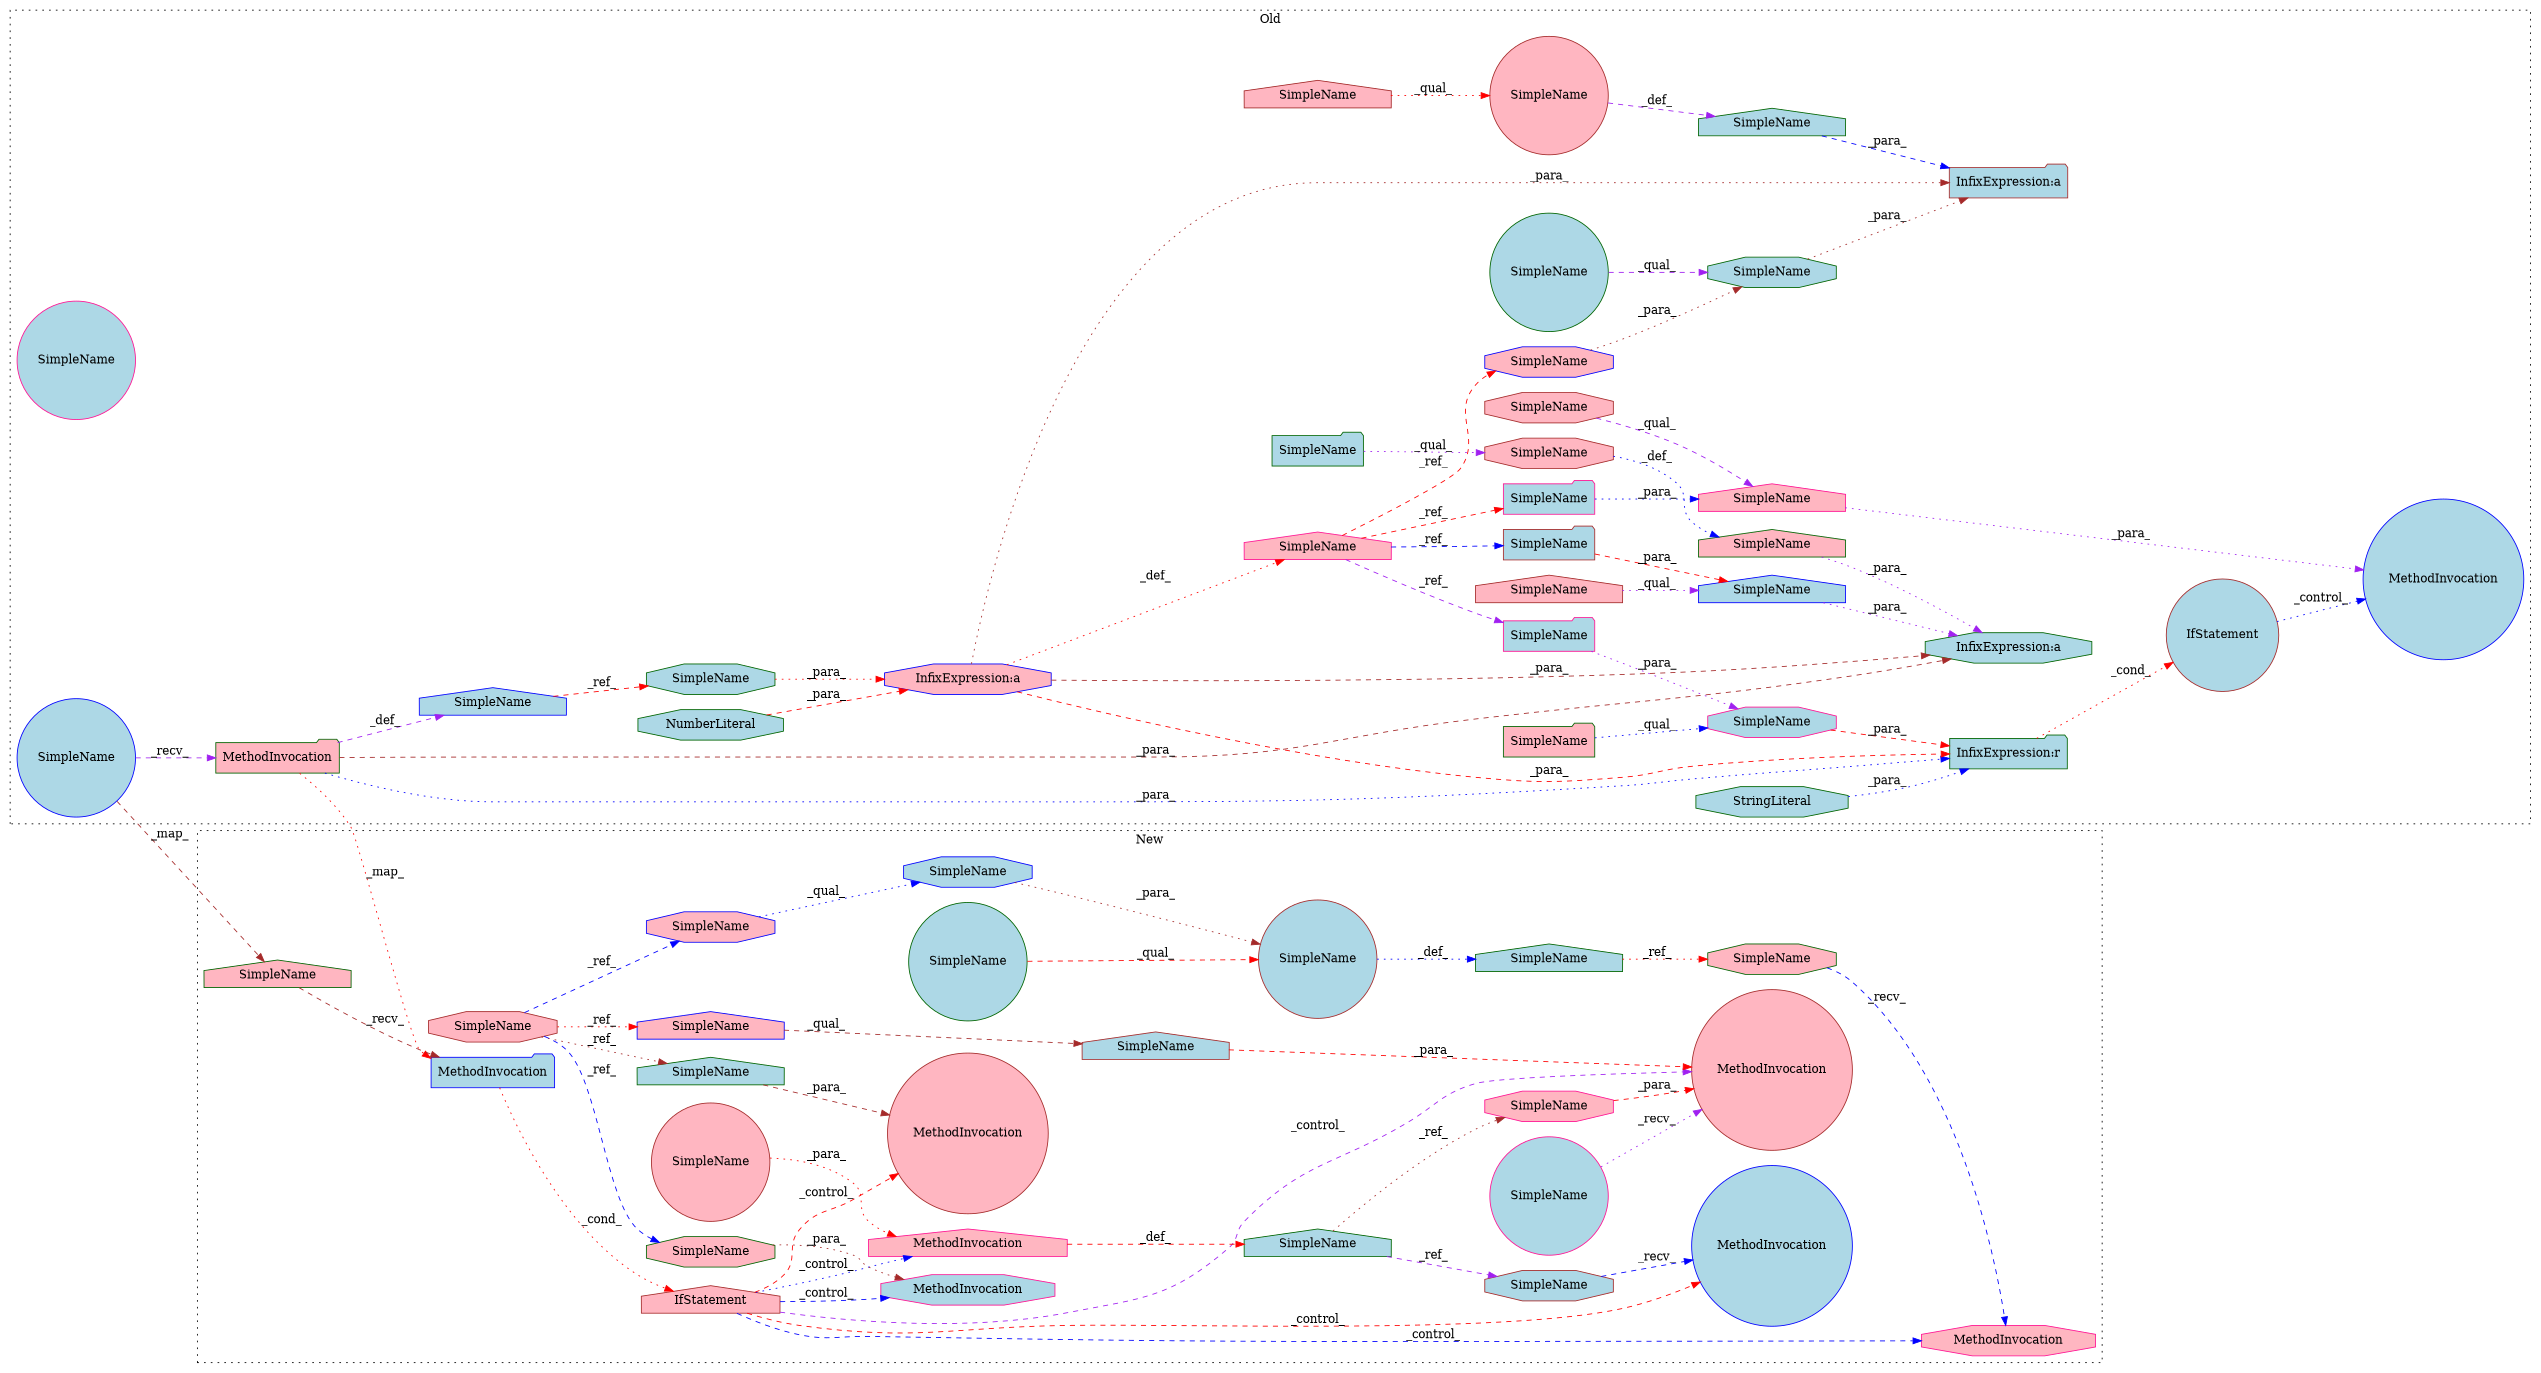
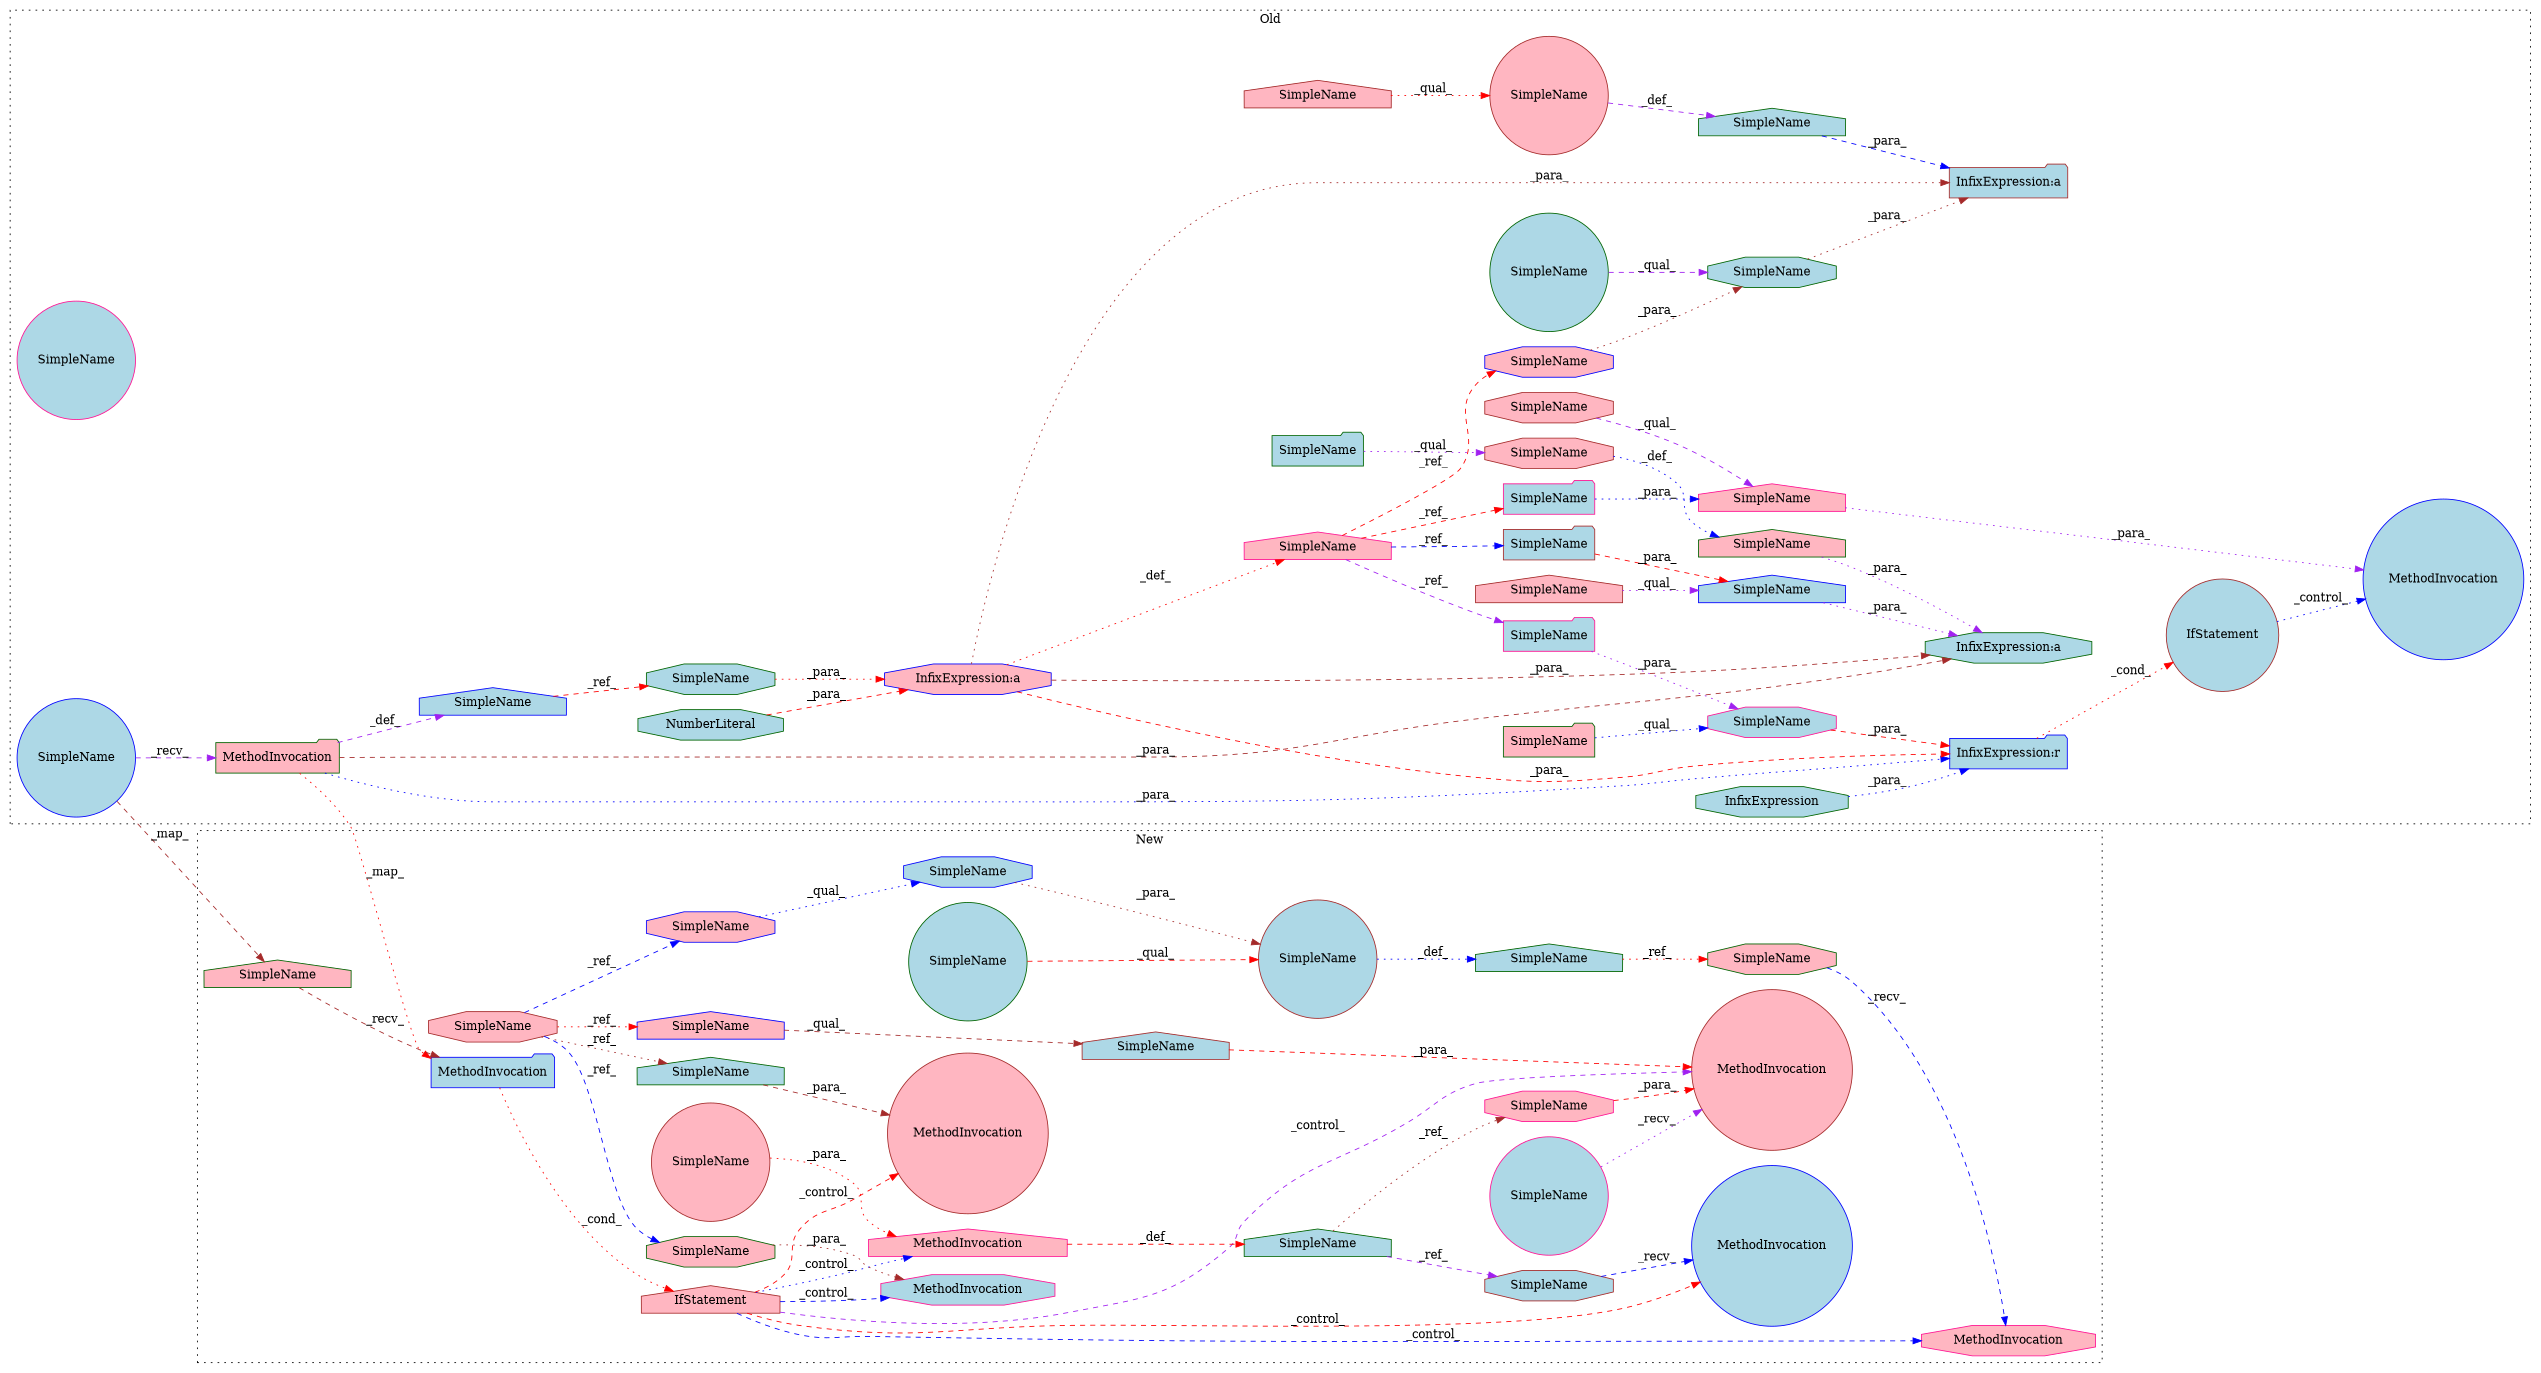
node "InfixExpression:r": color darkgreen -> blue
node "StringLiteral": label "StringLiteral" -> "InfixExpression"
